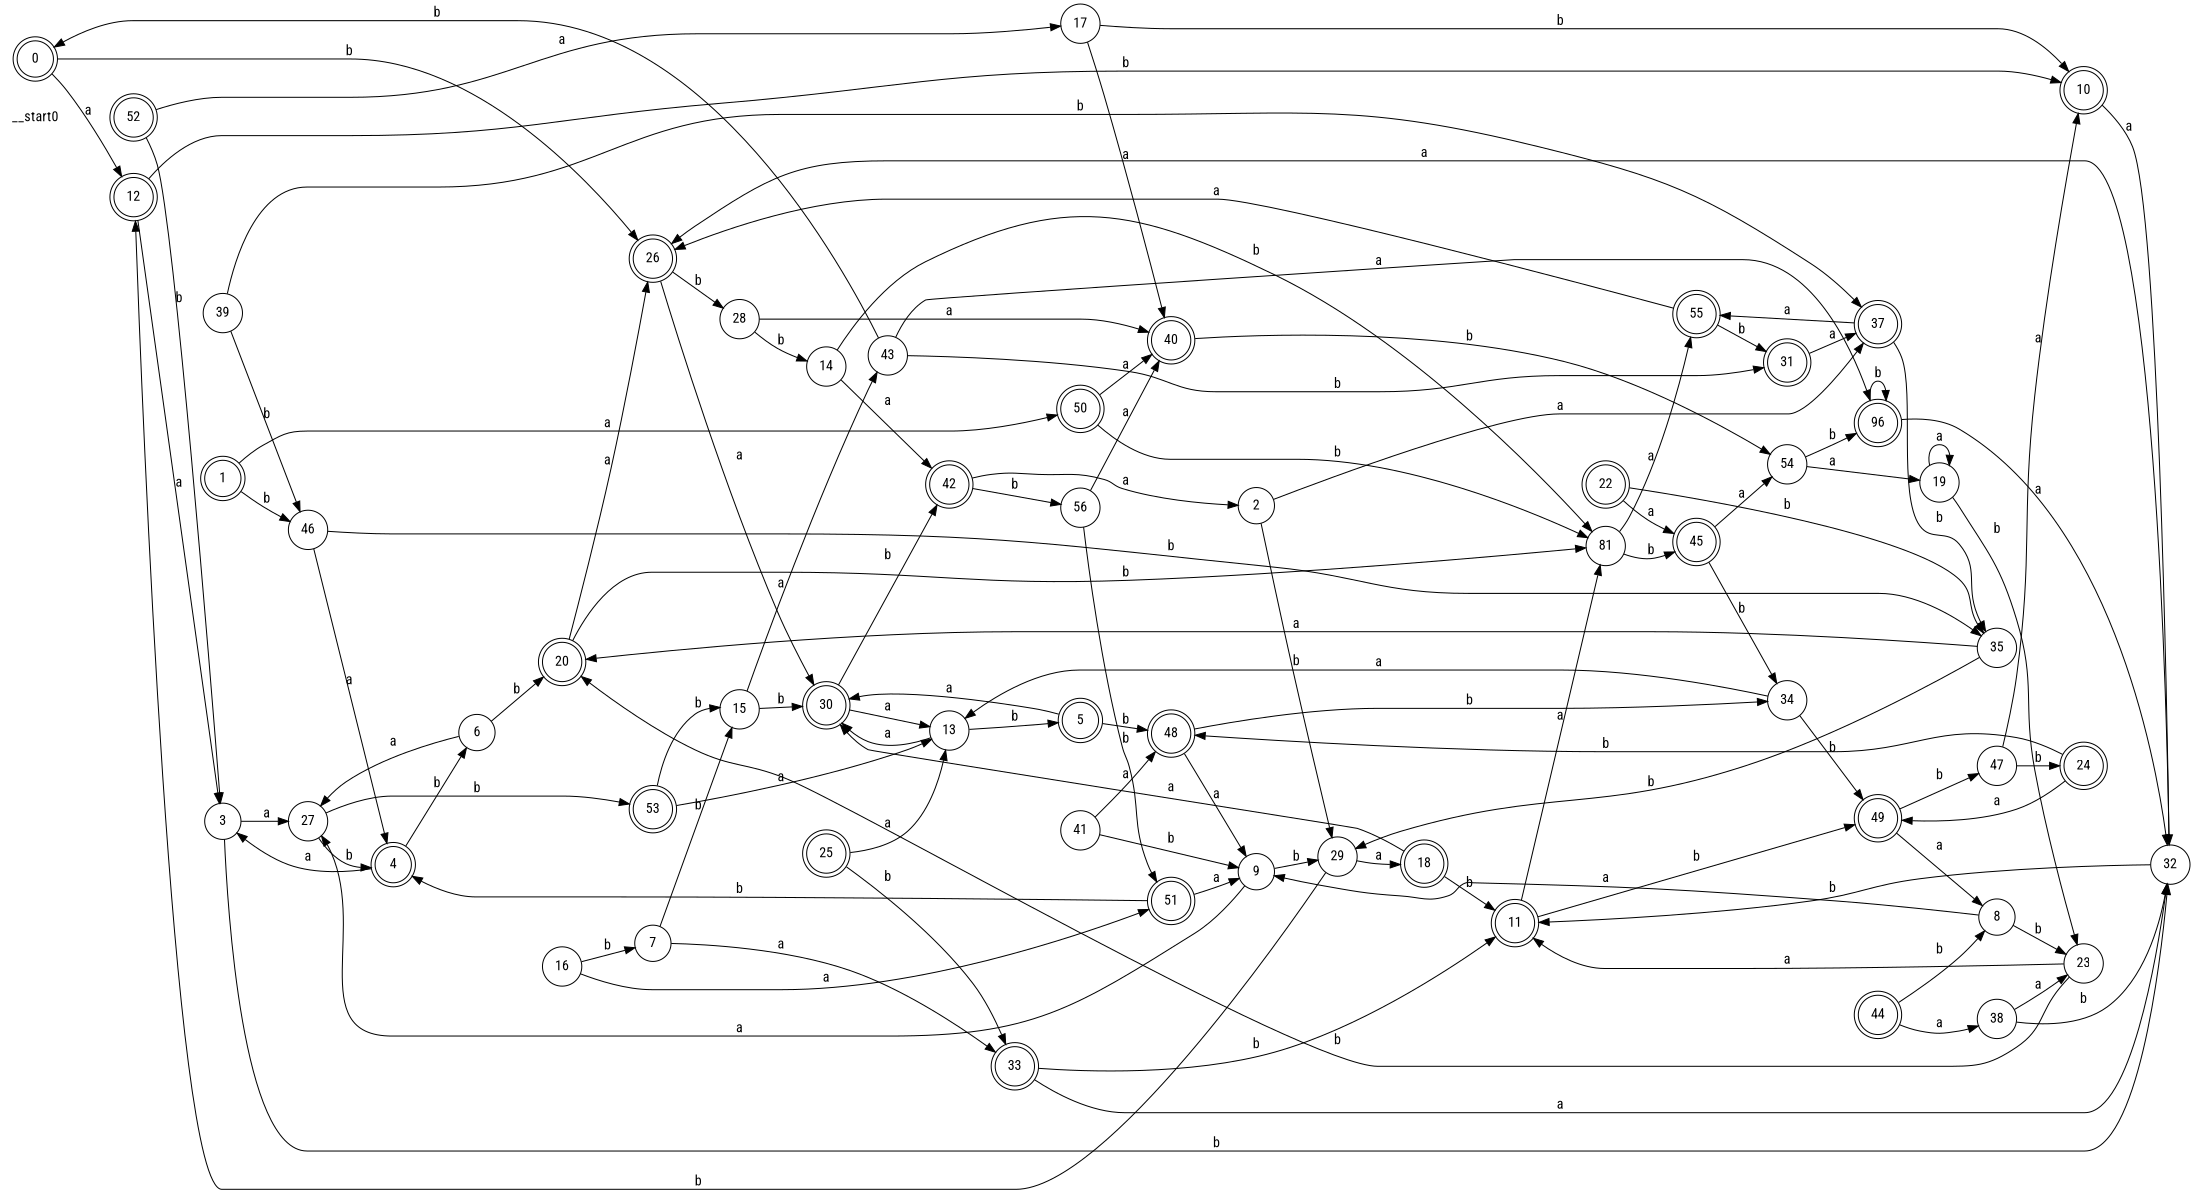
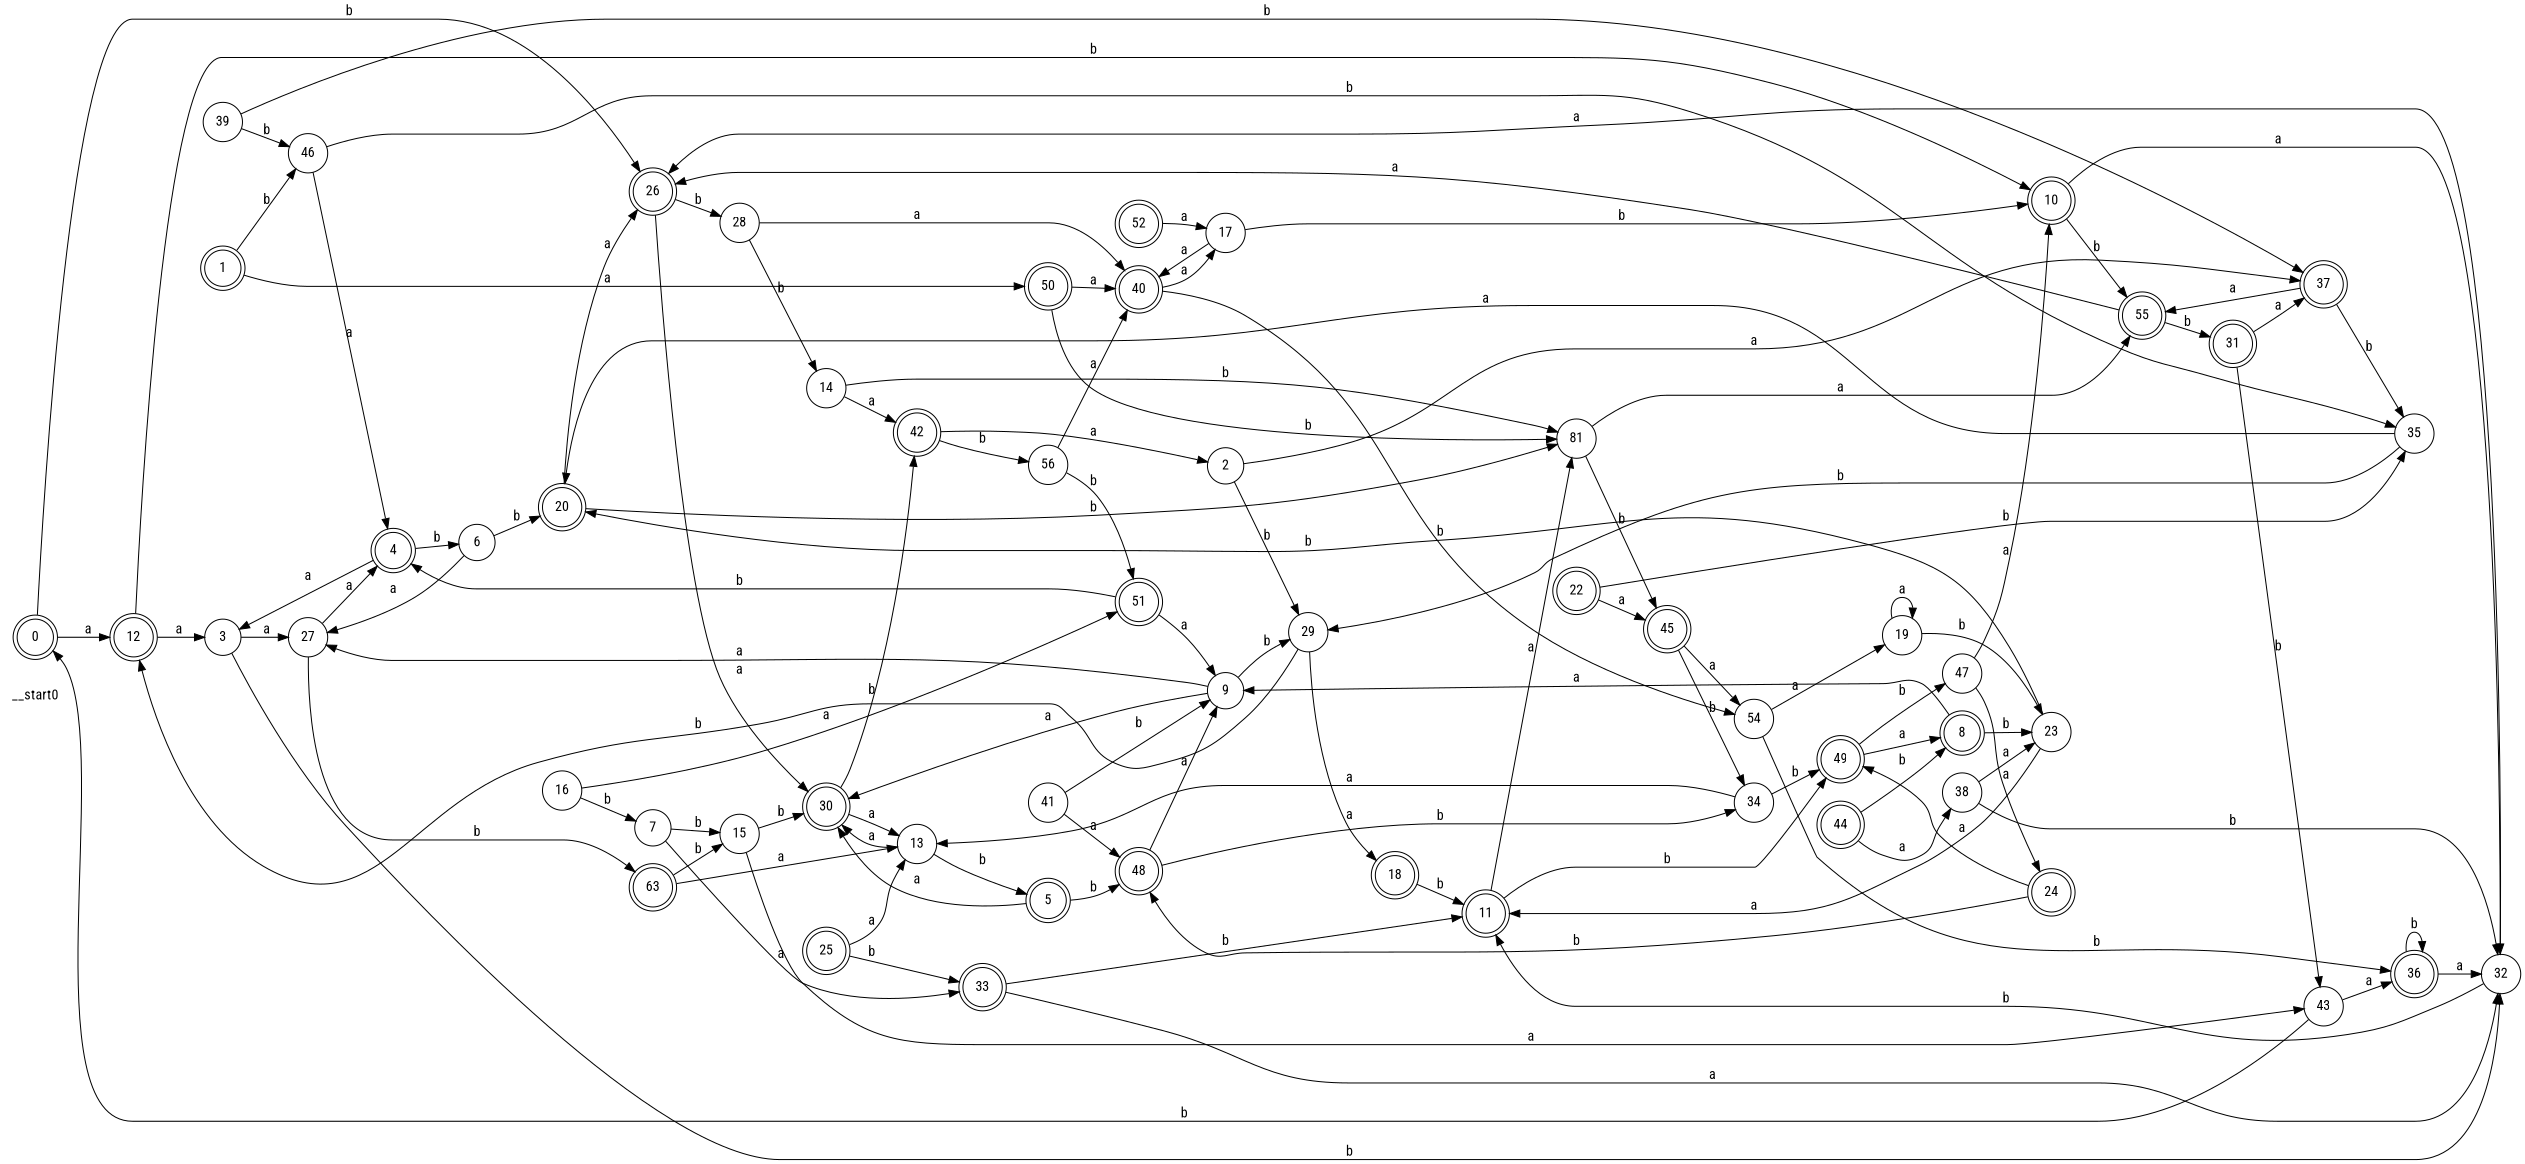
edge "10" -> "55": added, label "b"
edge "40" -> "17": added, label "a"
edge "43" -> "31": reversed
node "96": label "96" -> "36"
edge "52" -> "3": removed, label "b"
edge "47" -> "24": label "b" -> "a"
edge "18" -> "30": now "9" -> "30"
node "53": label "53" -> "63"
edge "27" -> "4": label "b" -> "a"
node "8": shape circle -> doublecircle
